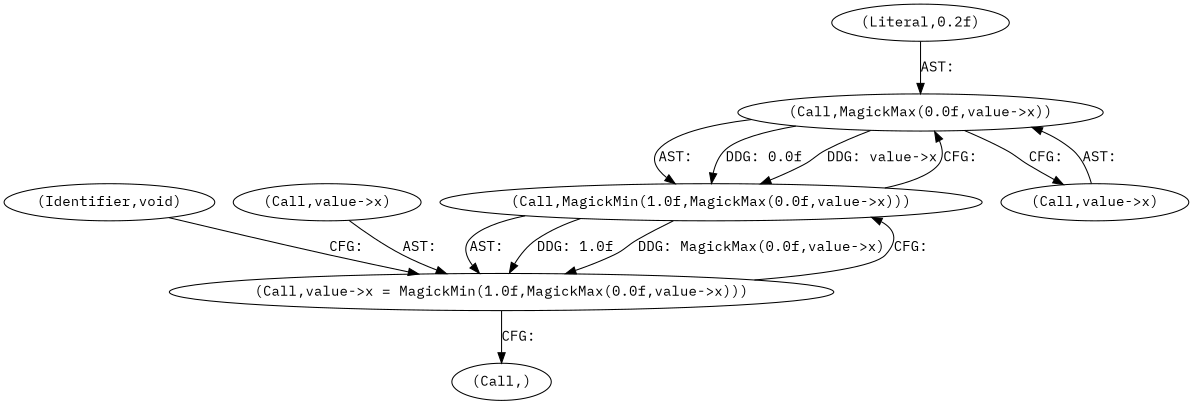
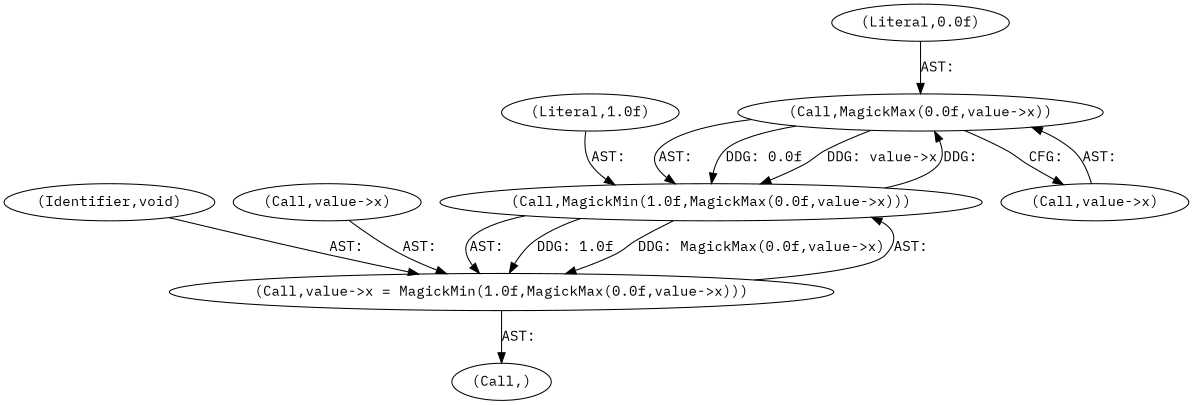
node "(Literal,0.2f)": label "(Literal,0.2f)" -> "(Literal,0.0f)"
node "(Literal,1.0f)": added
edge "(Call,MagickMin(1.0f,MagickMax(0.0f,value->x)))" -> "(Call,MagickMax(0.0f,value->x))": label "CFG: " -> "DDG: "
edge "(Identifier,void)" -> "(Call,value->x = MagickMin(1.0f,MagickMax(0.0f,value->x)))": label "CFG: " -> "AST: "
edge "(Call,value->x = MagickMin(1.0f,MagickMax(0.0f,value->x)))" -> "(Call,MagickMin(1.0f,MagickMax(0.0f,value->x)))": label "CFG: " -> "AST: "
edge "(Call,value->x = MagickMin(1.0f,MagickMax(0.0f,value->x)))" -> "(Call,)": label "CFG: " -> "AST: "
